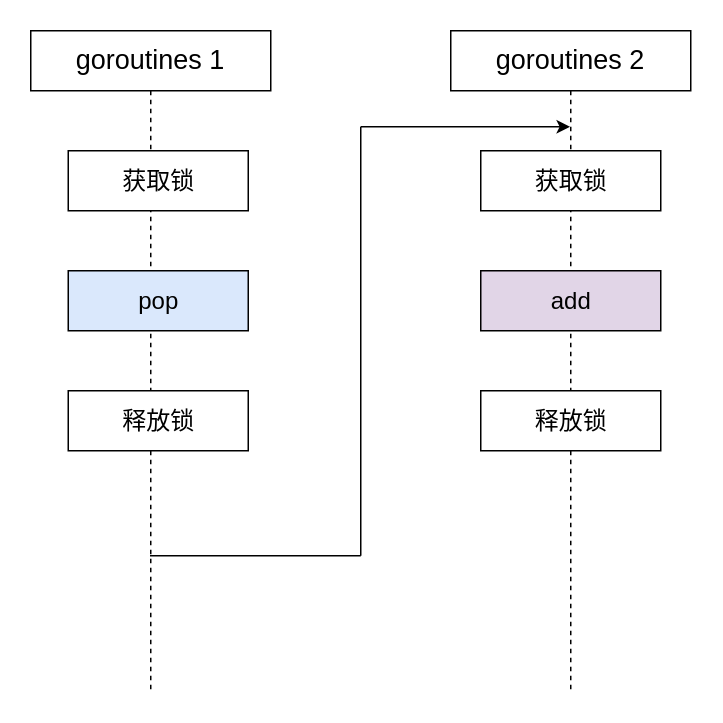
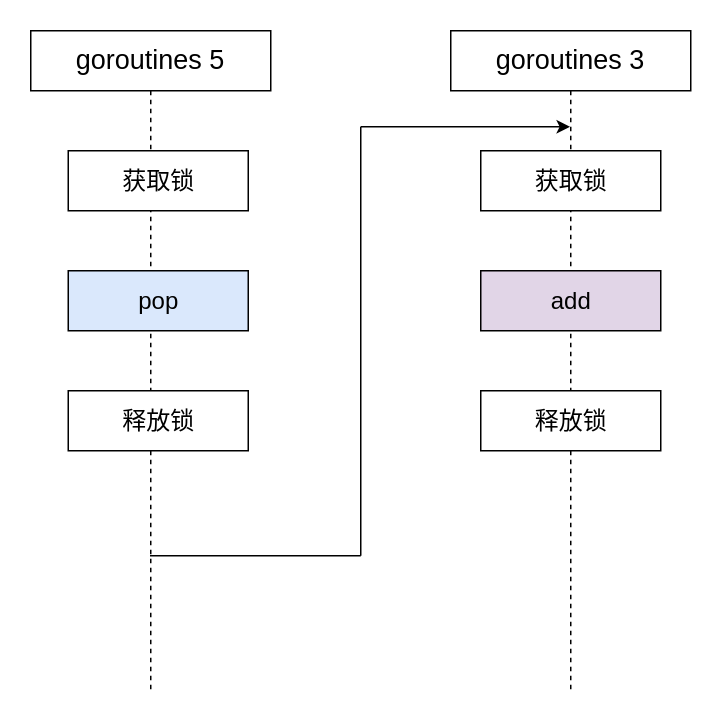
node "goroutines 1": label "goroutines 1" -> "goroutines 5"
node "goroutines 2": label "goroutines 2" -> "goroutines 3"
